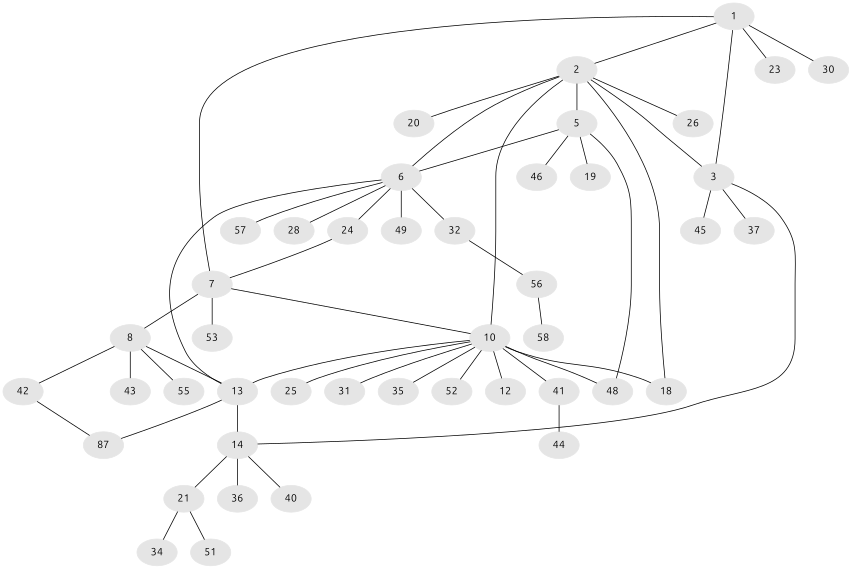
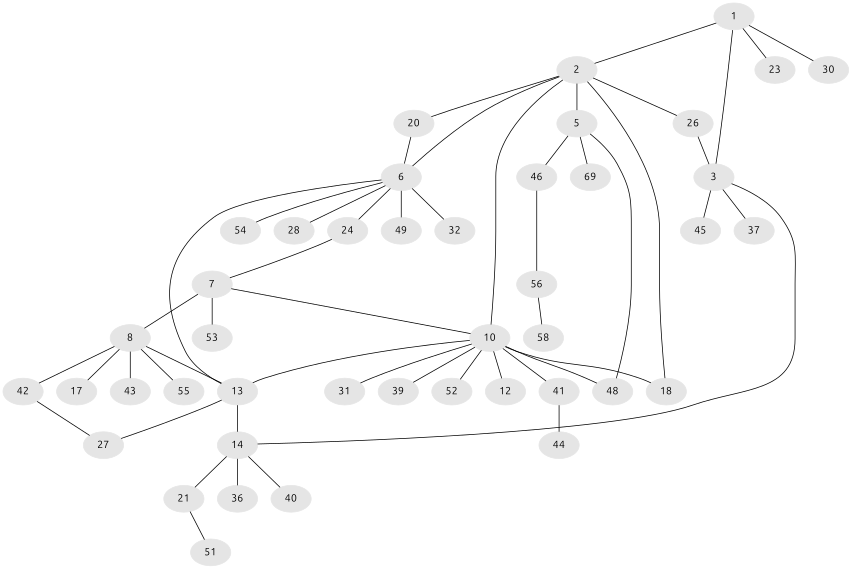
edge "1" -- "7": removed
edge "2" -- "3": now "26" -- "3"
edge "5" -- "6": now "20" -- "6"
node "19": label "19" -> "69"
node "57": label "57" -> "54"
edge "32" -- "56": now "46" -- "56"
node "17": added
node "25": removed
node "35": label "35" -> "39"
node "87": label "87" -> "27"
node "34": removed
